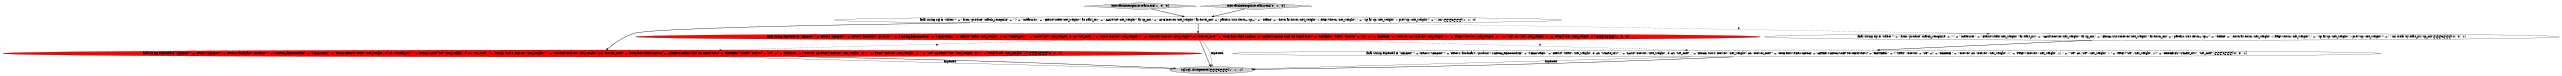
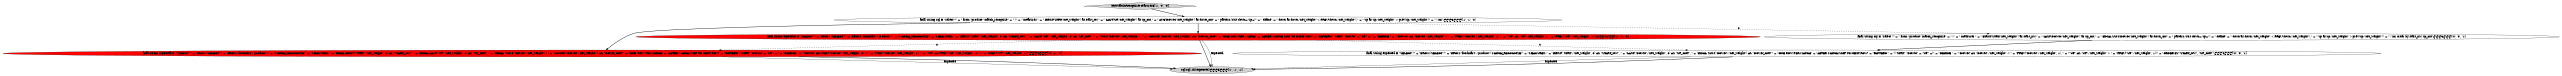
node "testMatchRecognizeMeasures5['0', '1', '0']": removed
